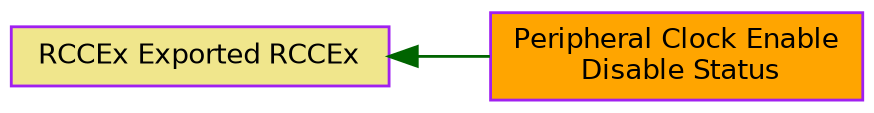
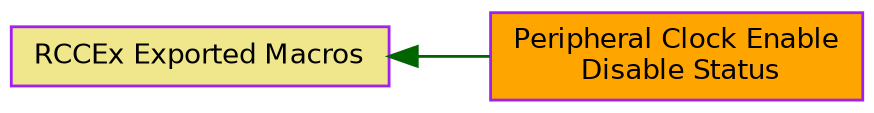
node "RCCEx Exported RCCEx": label "RCCEx Exported RCCEx" -> "RCCEx Exported Macros"
